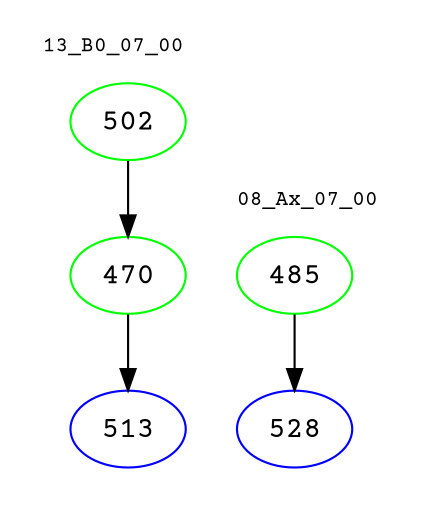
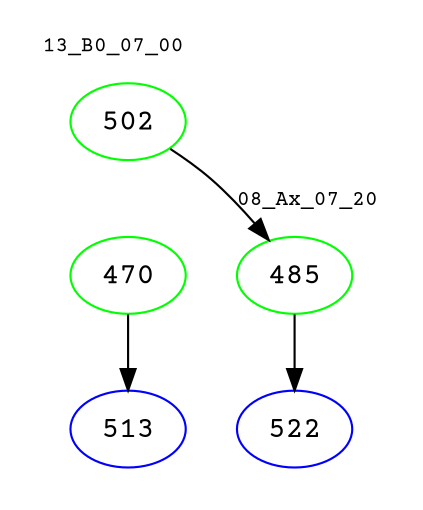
edge "502" -> "470": now "502" -> "485"
cluster "08_Ax_07_00": label "08_Ax_07_00" -> "08_Ax_07_20"
node "528": label "528" -> "522"
